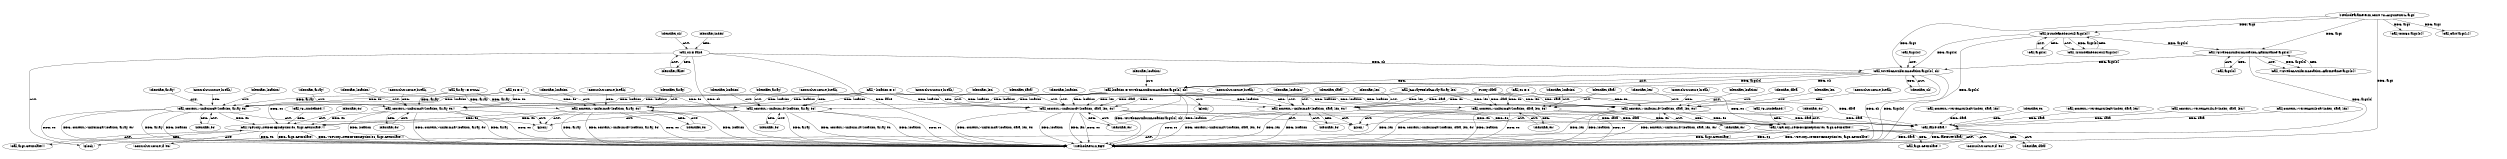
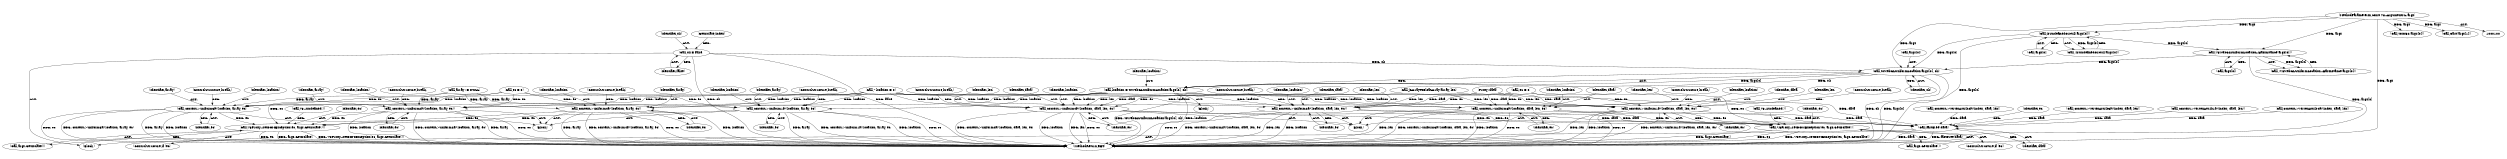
node "(Identifier,index)": label "(Identifier,index)" -> "(GetIsolate,index)"
node "1000100": added
edge "(Call,* location = 0)" -> "(Call,context->uniform3fv(location, data, len, ec))": added, label "DDG: location"
node "(Call,false(data))": label "(Call,false(data))" -> "(Call,fastFree(data))"
